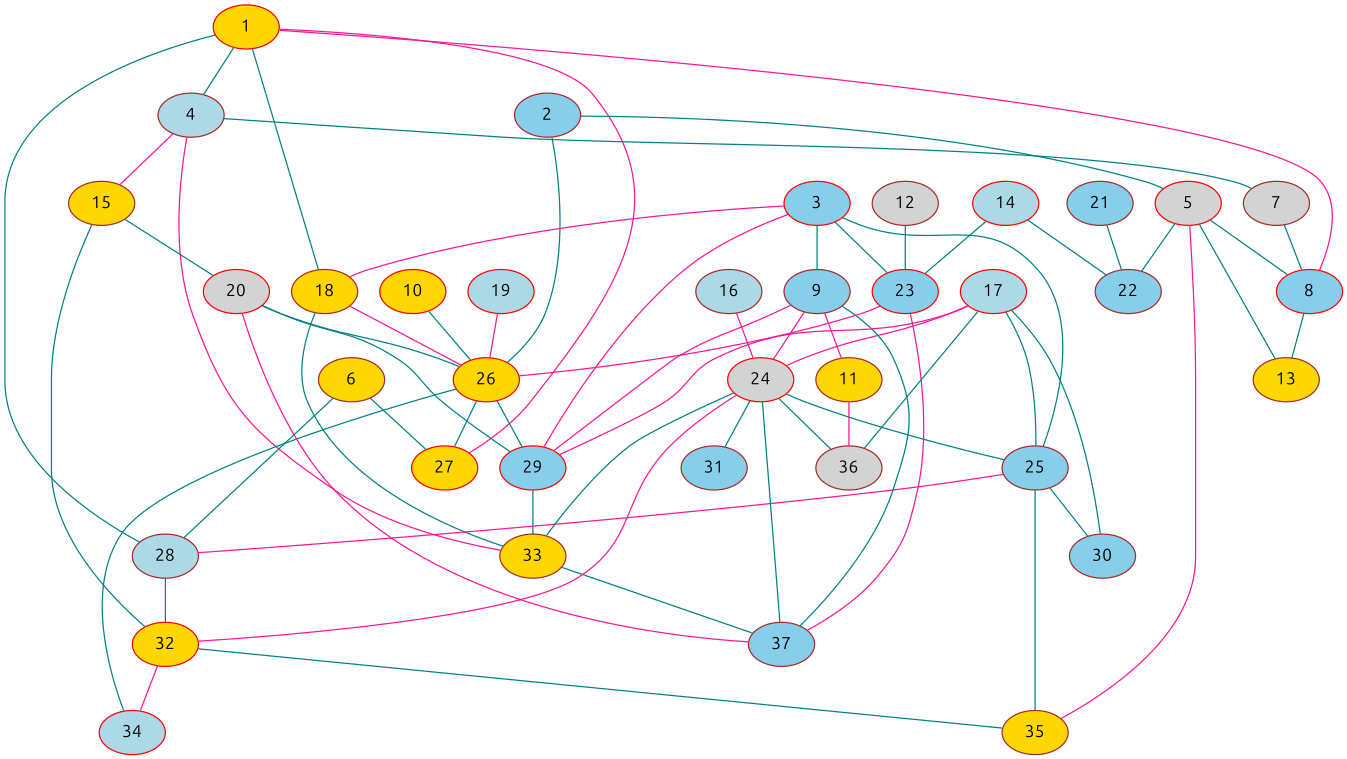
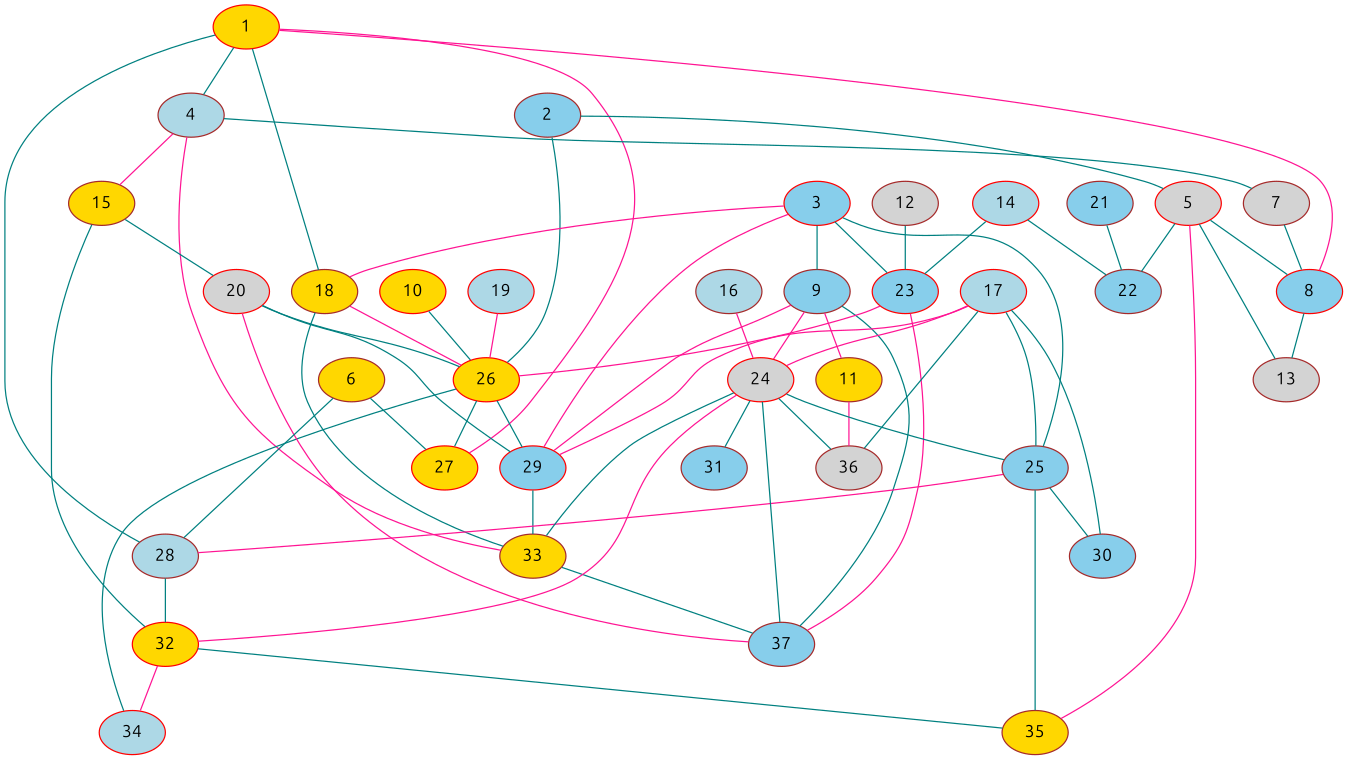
node "13": fillcolor gold -> lightgrey
